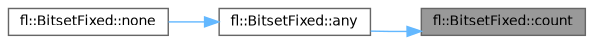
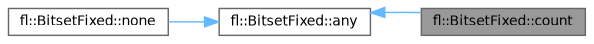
edge "fl::BitsetFixed::any" -> "fl::BitsetFixed::count": reversed
